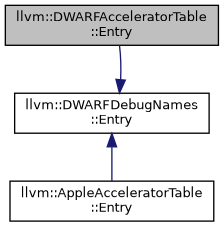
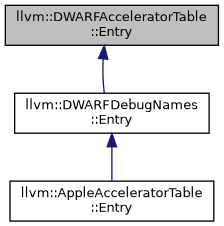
edge "llvm::DWARFAcceleratorTable ::Entry" -> "llvm::DWARFDebugNames ::Entry": reversed
